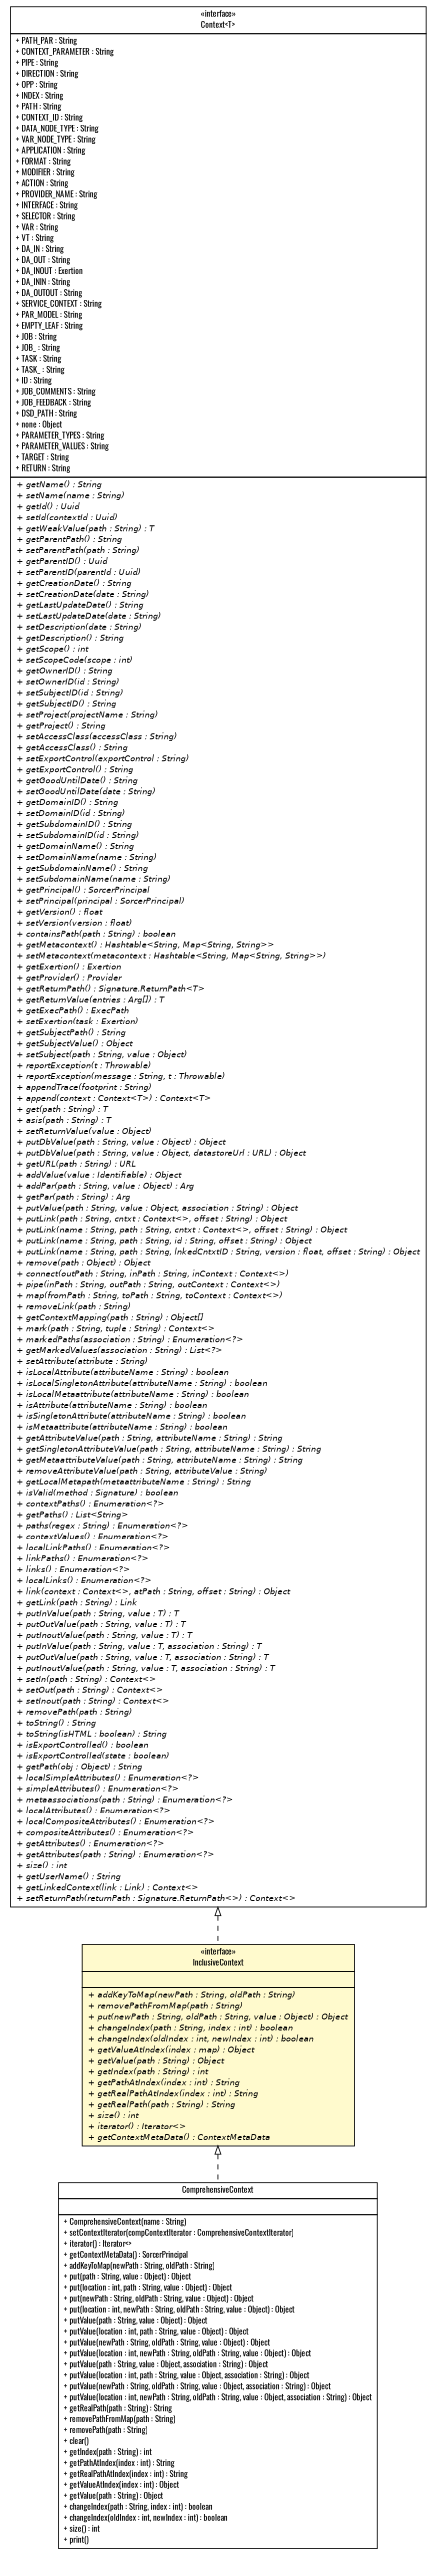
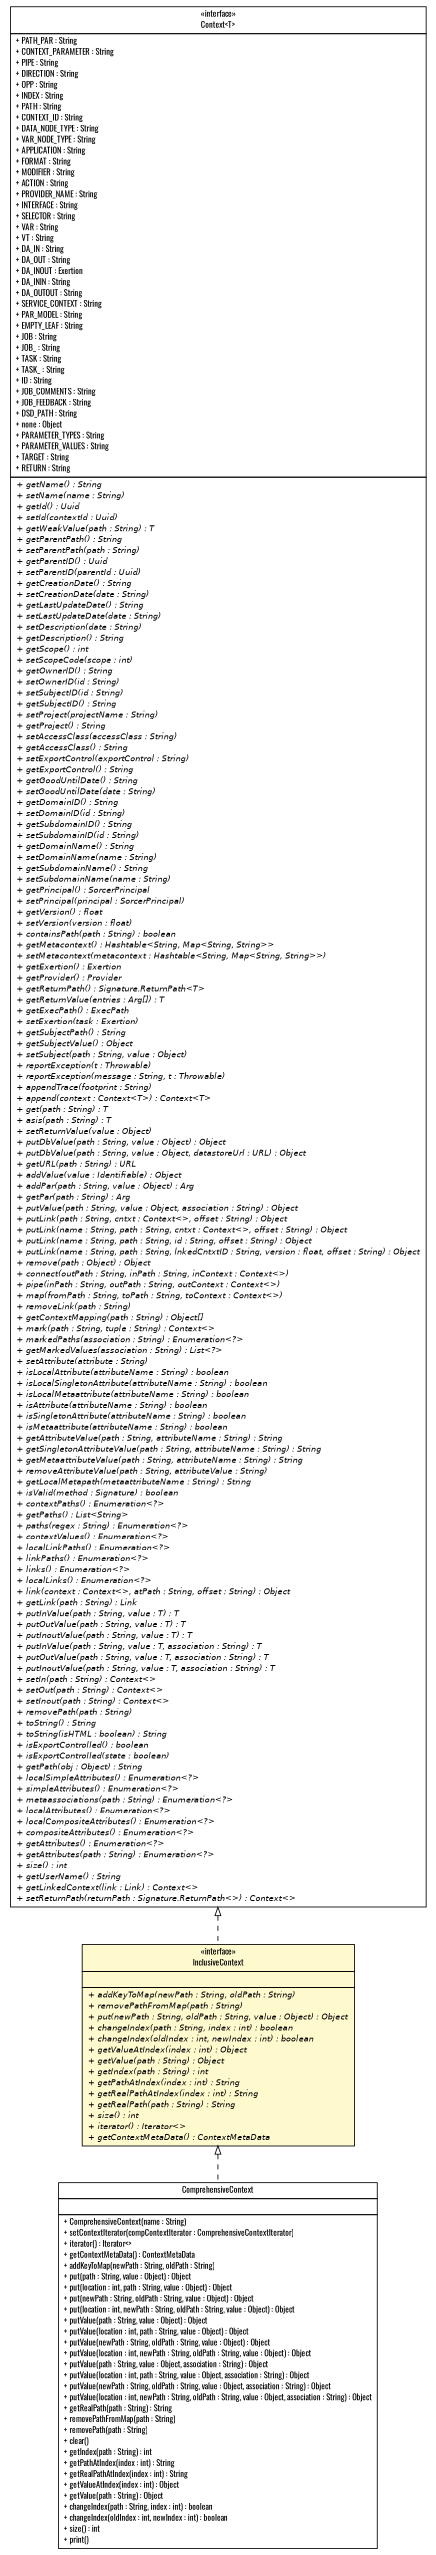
node "InclusiveContext": text "+ getValueAtIndex(index : map) : Object" -> "+ getValueAtIndex(index : int) : Object"
node "ComprehensiveContext": text "+ getContextMetaData() : SorcerPrincipal" -> "+ getContextMetaData() : ContextMetaData"
